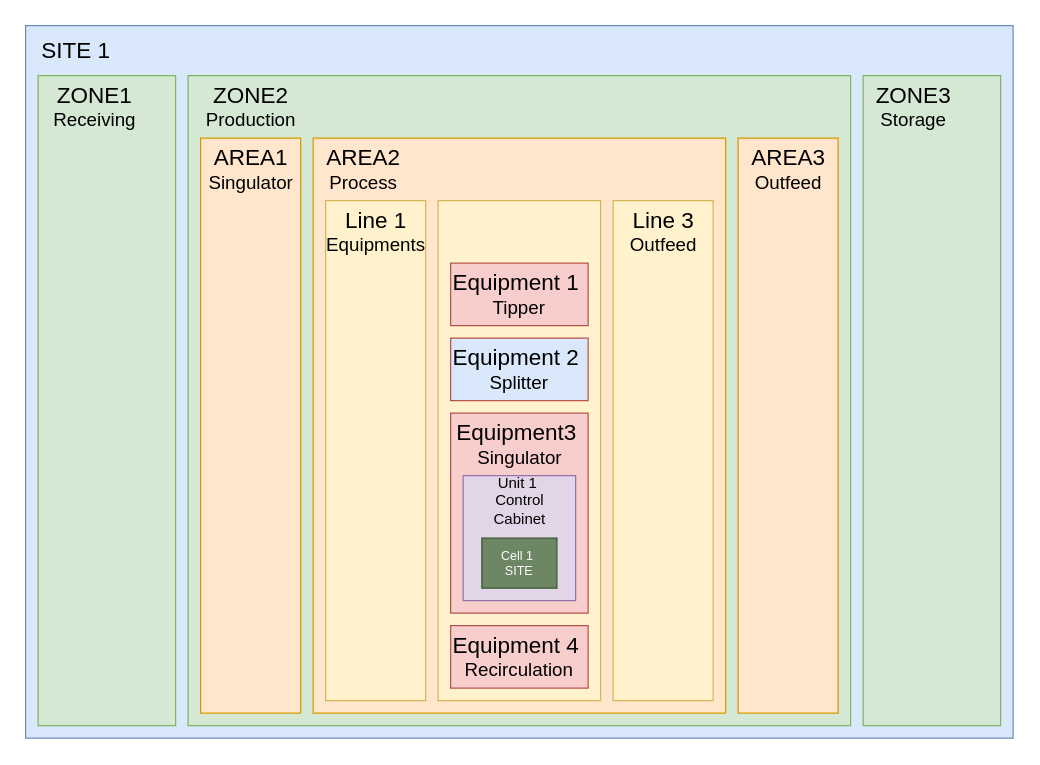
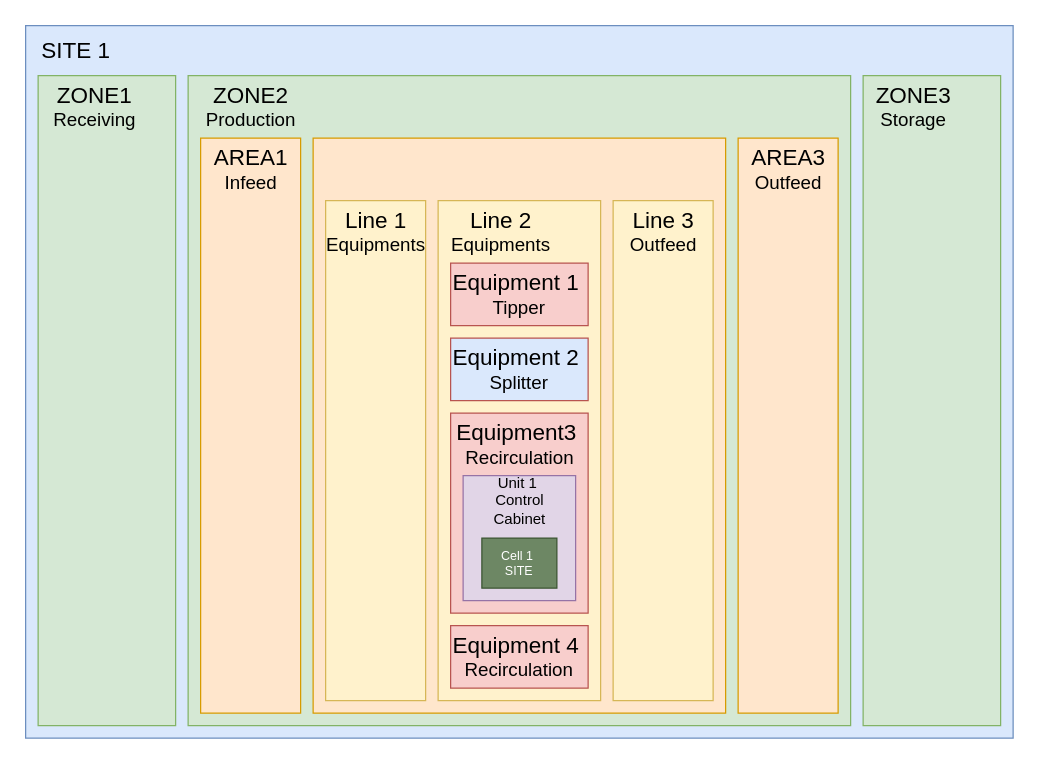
node "AREA1Singulator": label "AREA1Singulator" -> "AREA1Infeed"
node "AREA2Process": removed
node "Line 2Equipments": added
node "Equipment3 Singulator": label "Equipment3 Singulator" -> "Equipment3 Recirculation"
